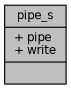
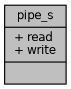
node "pipe_s": text "+ pipe" -> "+ read"
